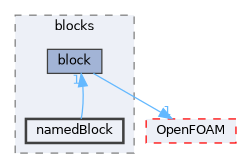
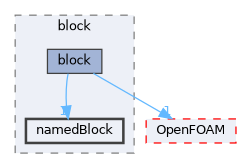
cluster "blocks": label "blocks" -> "block"
edge "namedBlock" -> "block": reversed
